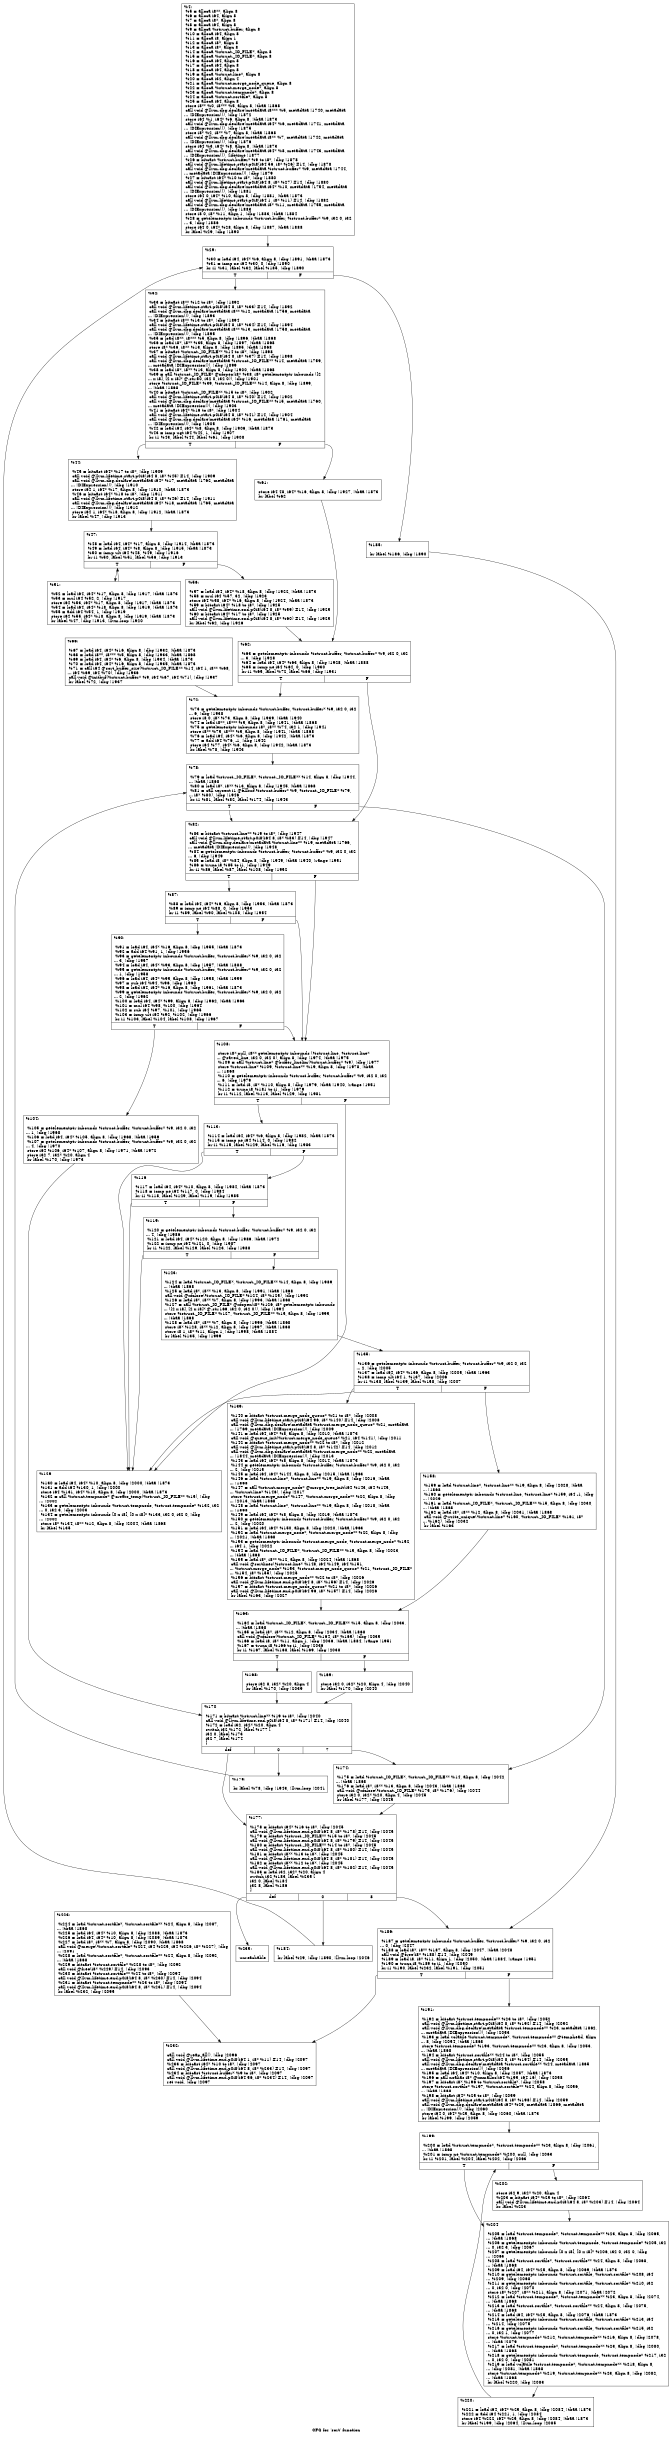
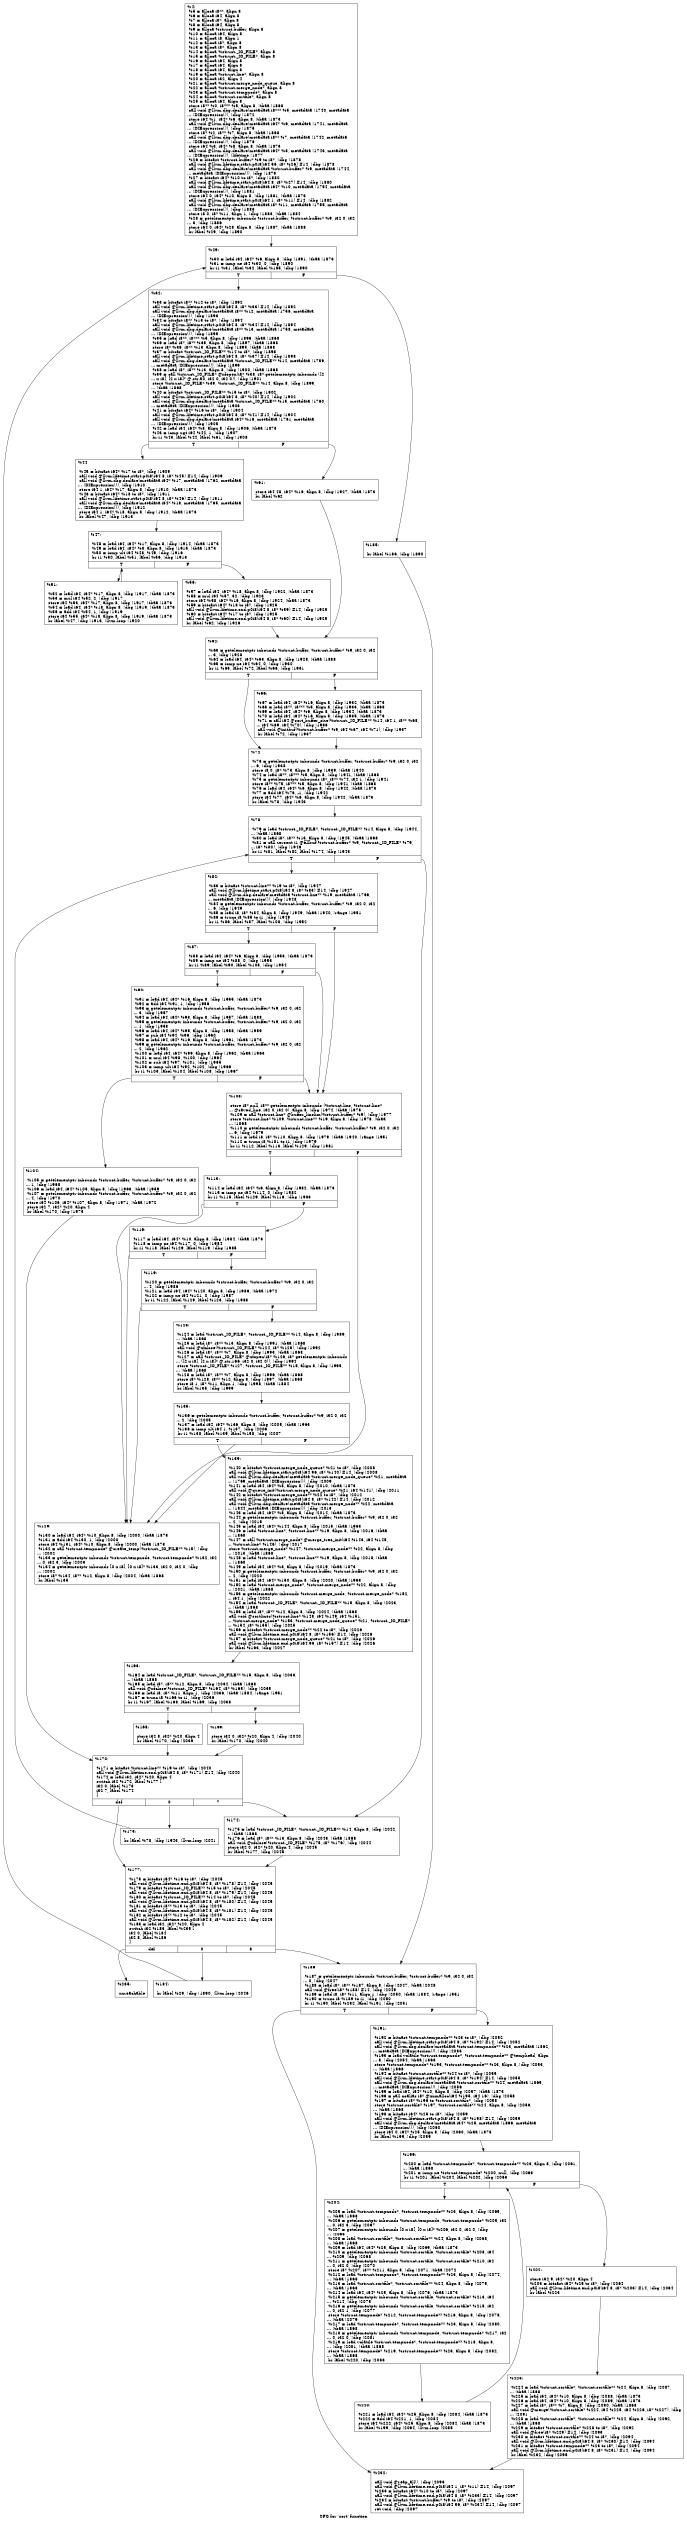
edge "%62:" -> "%82:": now "%62:" -> "%66:"
node "%158:": removed
edge "%202:" -> "%204:": now "%202:" -> "%223:"
